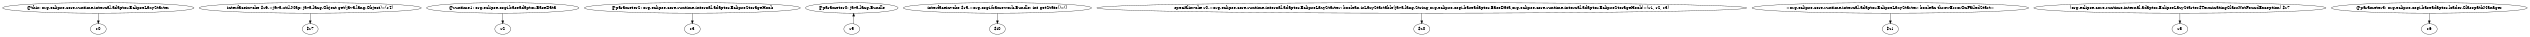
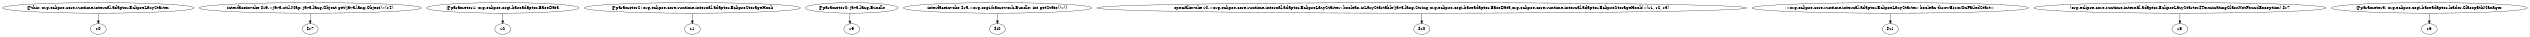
node "@runtime1: org.eclipse.osgi.baseadaptor.BaseData": label "@runtime1: org.eclipse.osgi.baseadaptor.BaseData" -> "@parameter1: org.eclipse.osgi.baseadaptor.BaseData"
edge "r5" -> "@parameter0: java.lang.Bundle": reversed
node "r3": label "r3" -> "r1"
